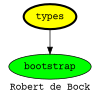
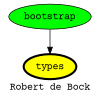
edge "types" -> "bootstrap": reversed
